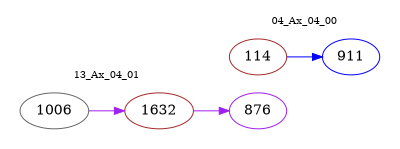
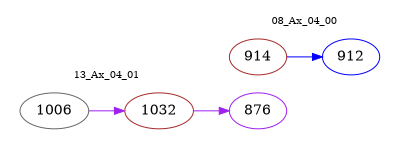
cluster "04_Ax_04_00": label "04_Ax_04_00" -> "08_Ax_04_00"
node "114": label "114" -> "914"
node "911": label "911" -> "912"
node "1632": label "1632" -> "1032"
